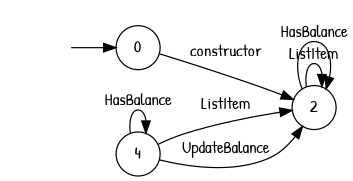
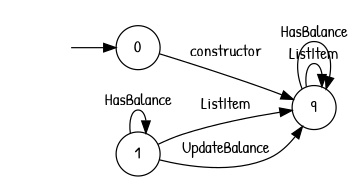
node "2": label "2" -> "9"
node "4": label "4" -> "1"
